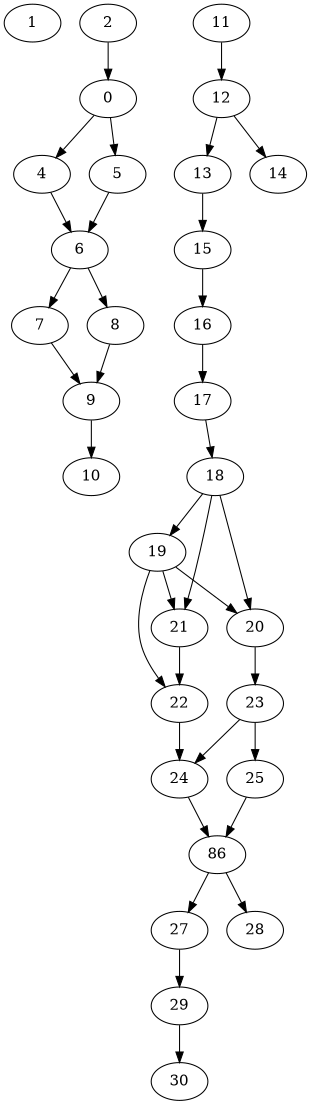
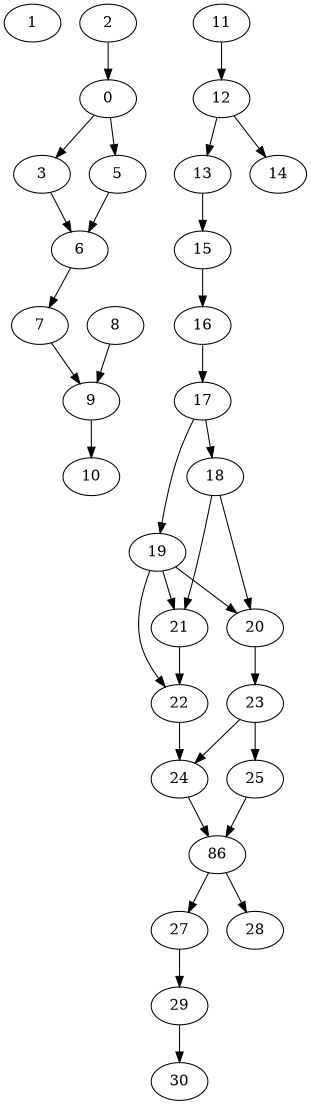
node "4": label "4" -> "3"
edge "6" -> "8": removed
edge "18" -> "19": now "17" -> "19"
